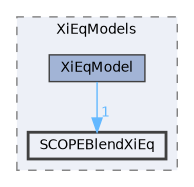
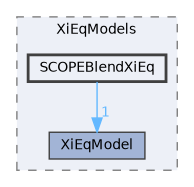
edge "XiEqModel" -> "SCOPEBlendXiEq": reversed
